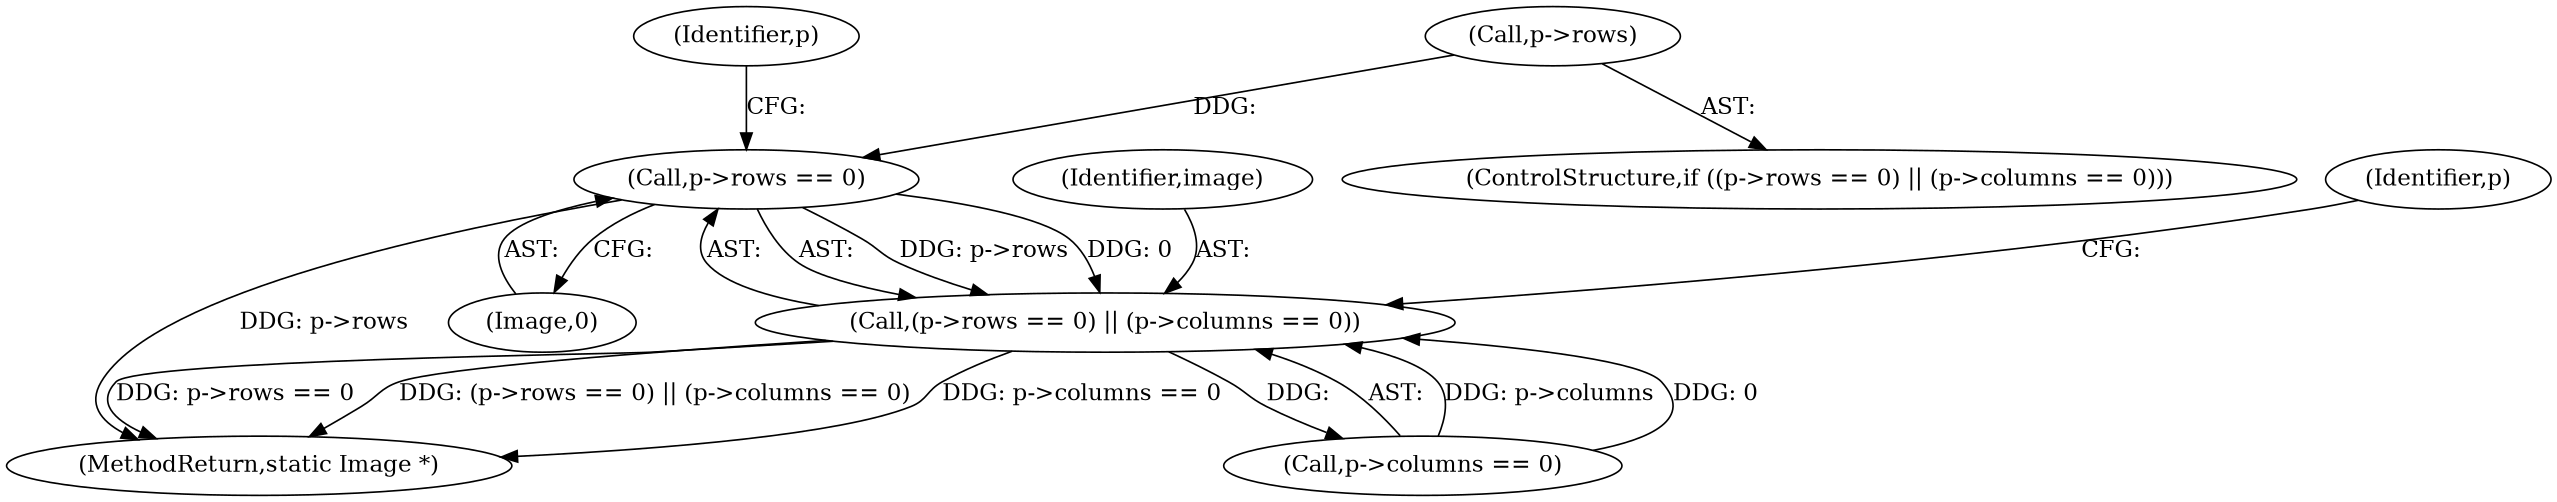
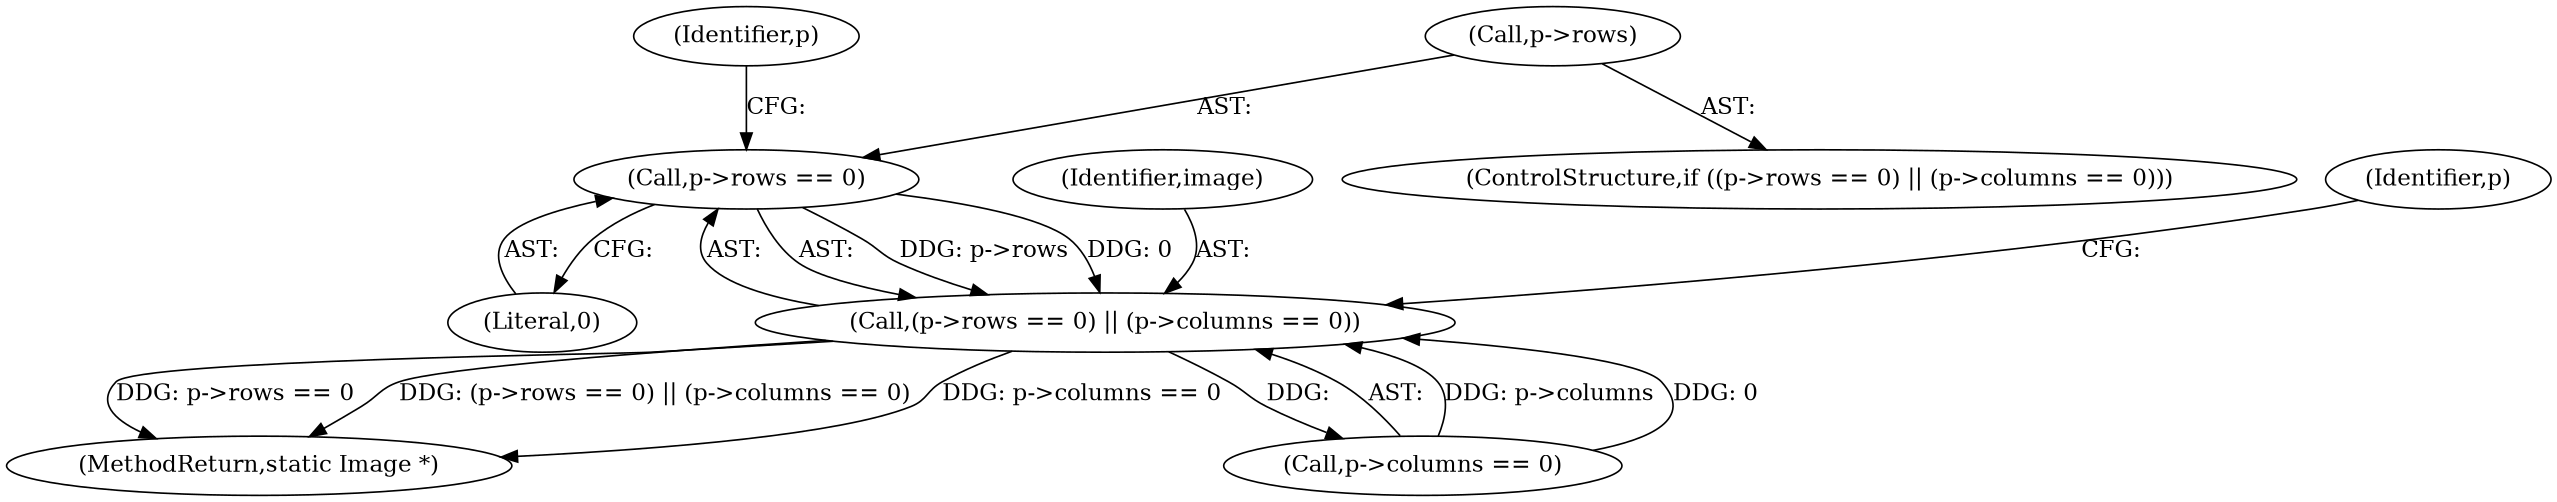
edge "(Call,p->rows)" -> "(Call,p->rows == 0)": label "DDG: " -> "AST: "
edge "(Call,p->rows == 0)" -> "(MethodReturn,static Image *)": removed, label "DDG: p->rows"
node "(Image,0)": label "(Image,0)" -> "(Literal,0)"
